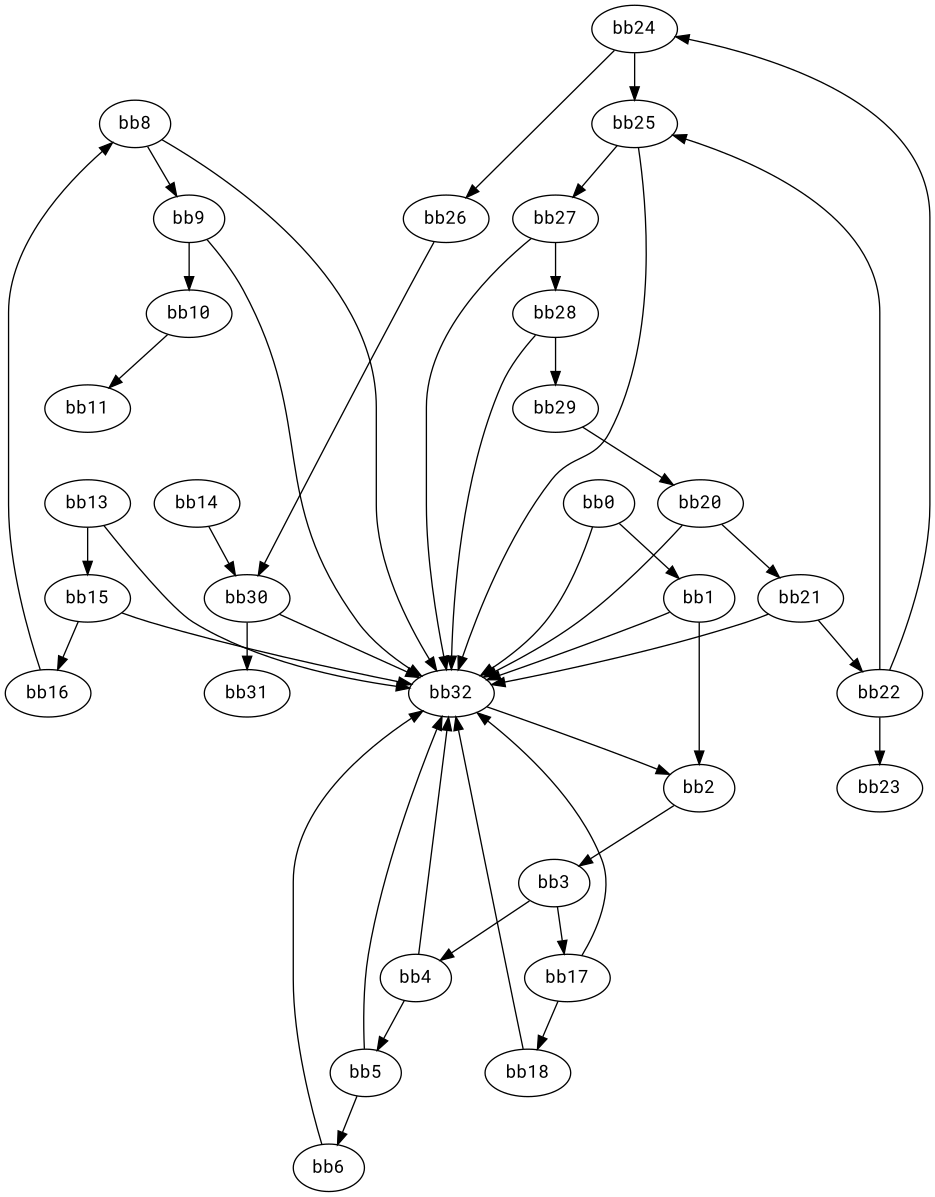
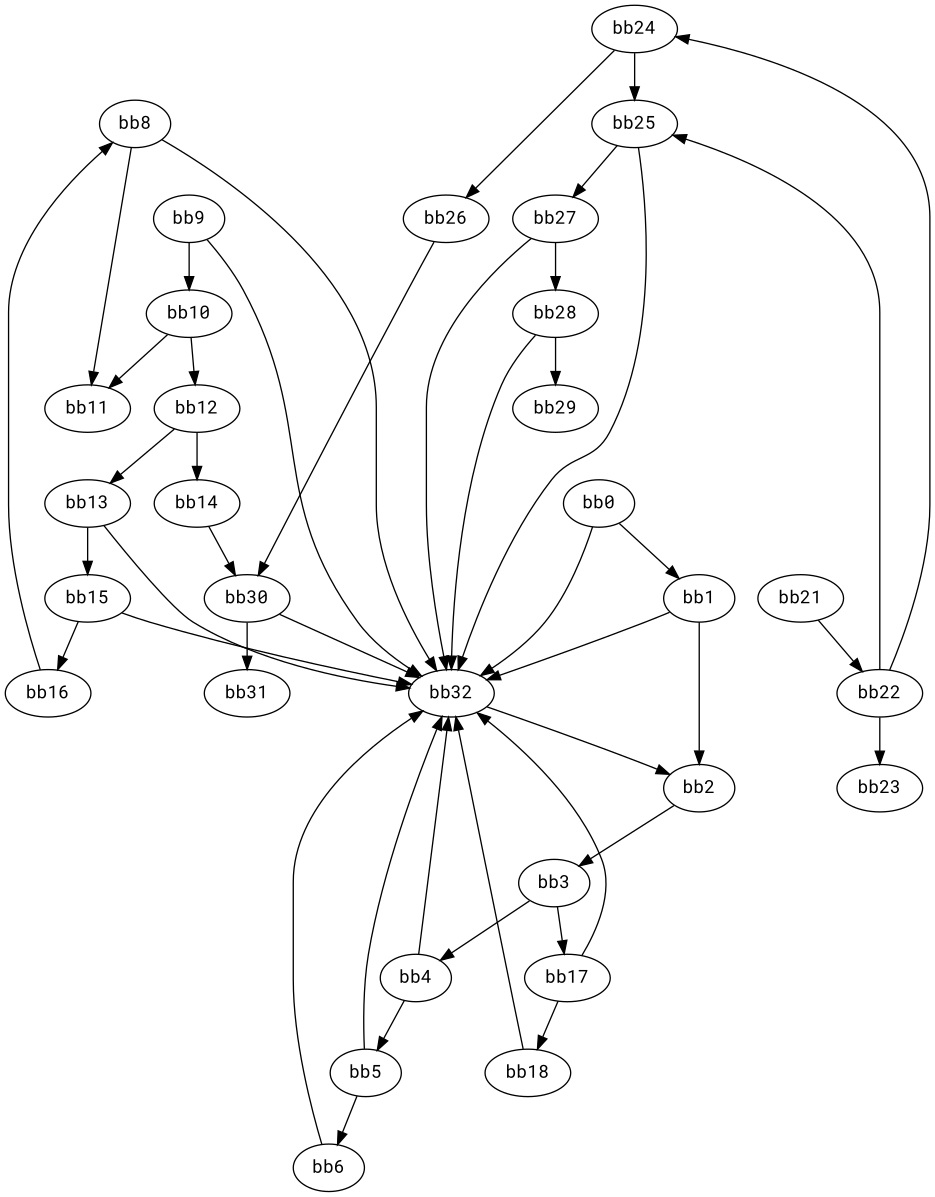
edge "bb8" -> "bb9": now "bb8" -> "bb11"
node "bb12": added
node "bb20": removed
edge "bb21" -> "bb32": removed
